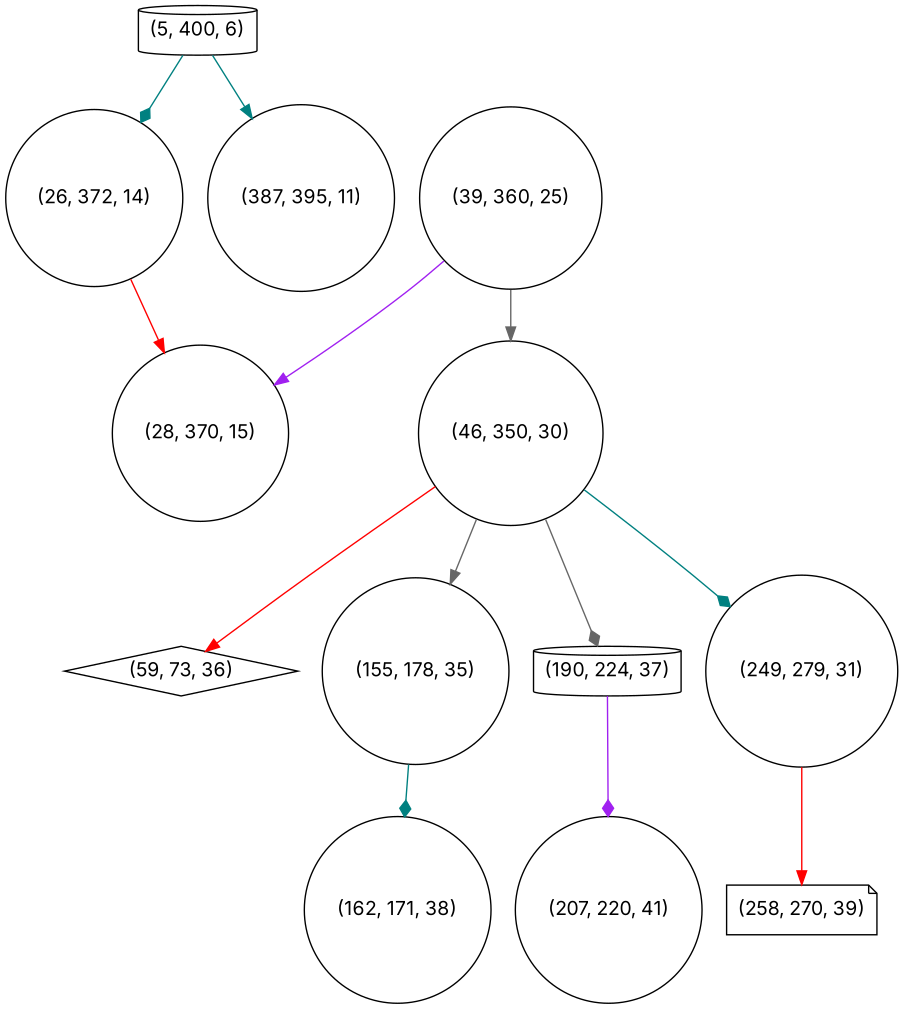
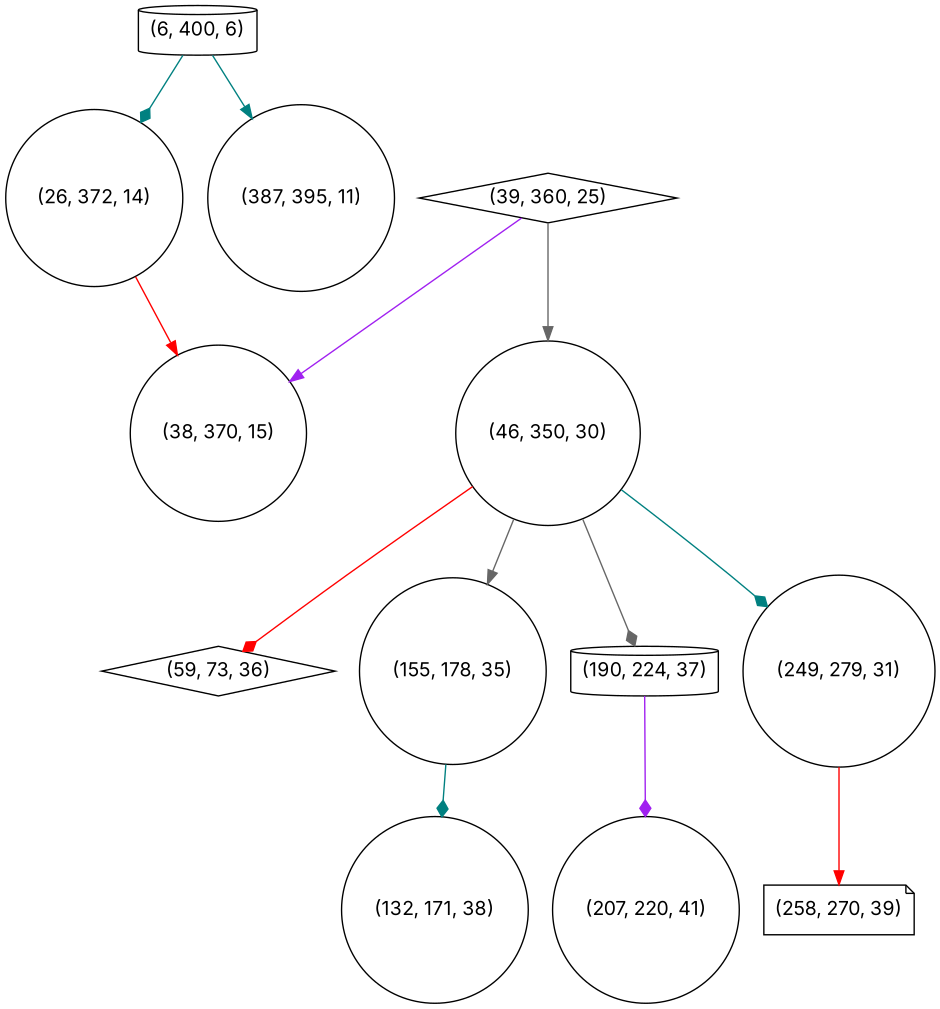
node "(5, 400, 6)": label "(5, 400, 6)" -> "(6, 400, 6)"
node "(39, 360, 25)": shape circle -> diamond
node "(28, 370, 15)": label "(28, 370, 15)" -> "(38, 370, 15)"
edge "(46, 350, 30)" -> "(59, 73, 36)": arrowhead normal -> diamond
node "(162, 171, 38)": label "(162, 171, 38)" -> "(132, 171, 38)"
